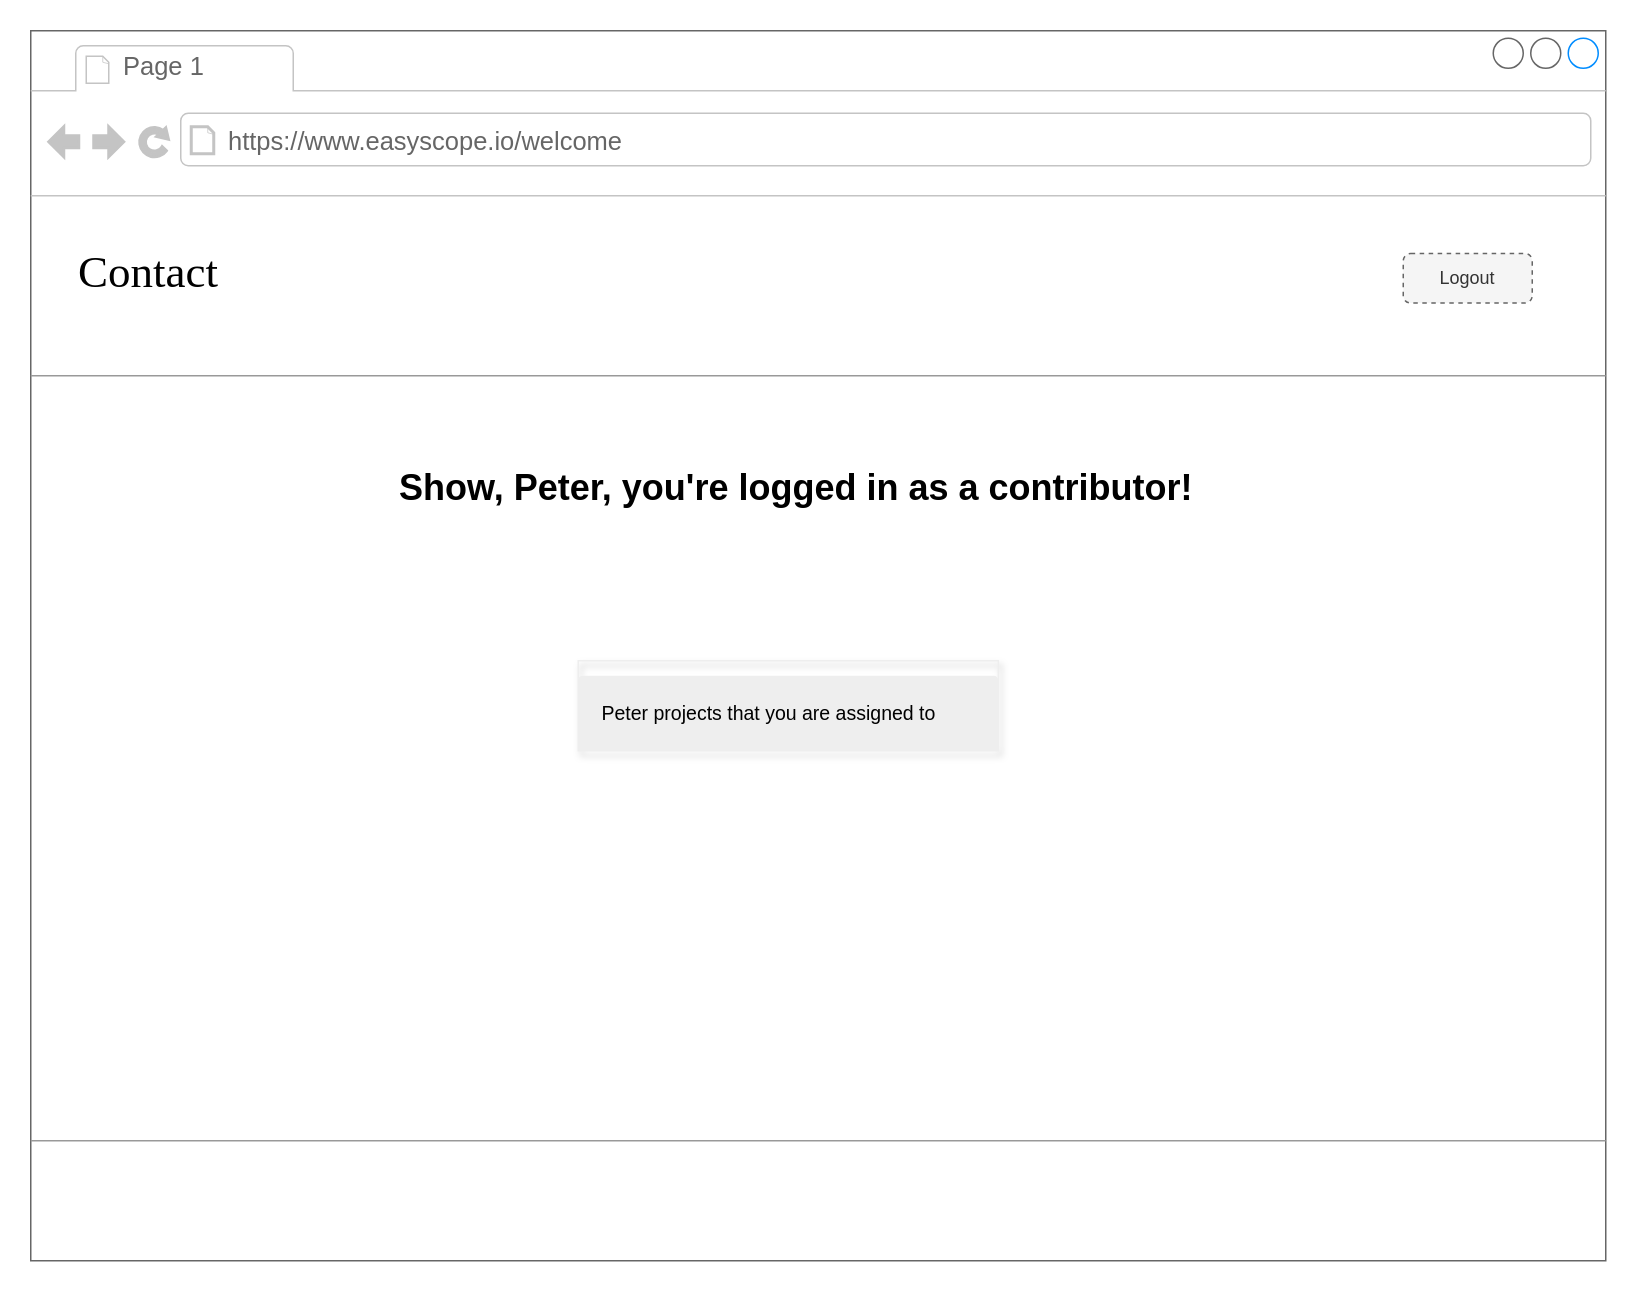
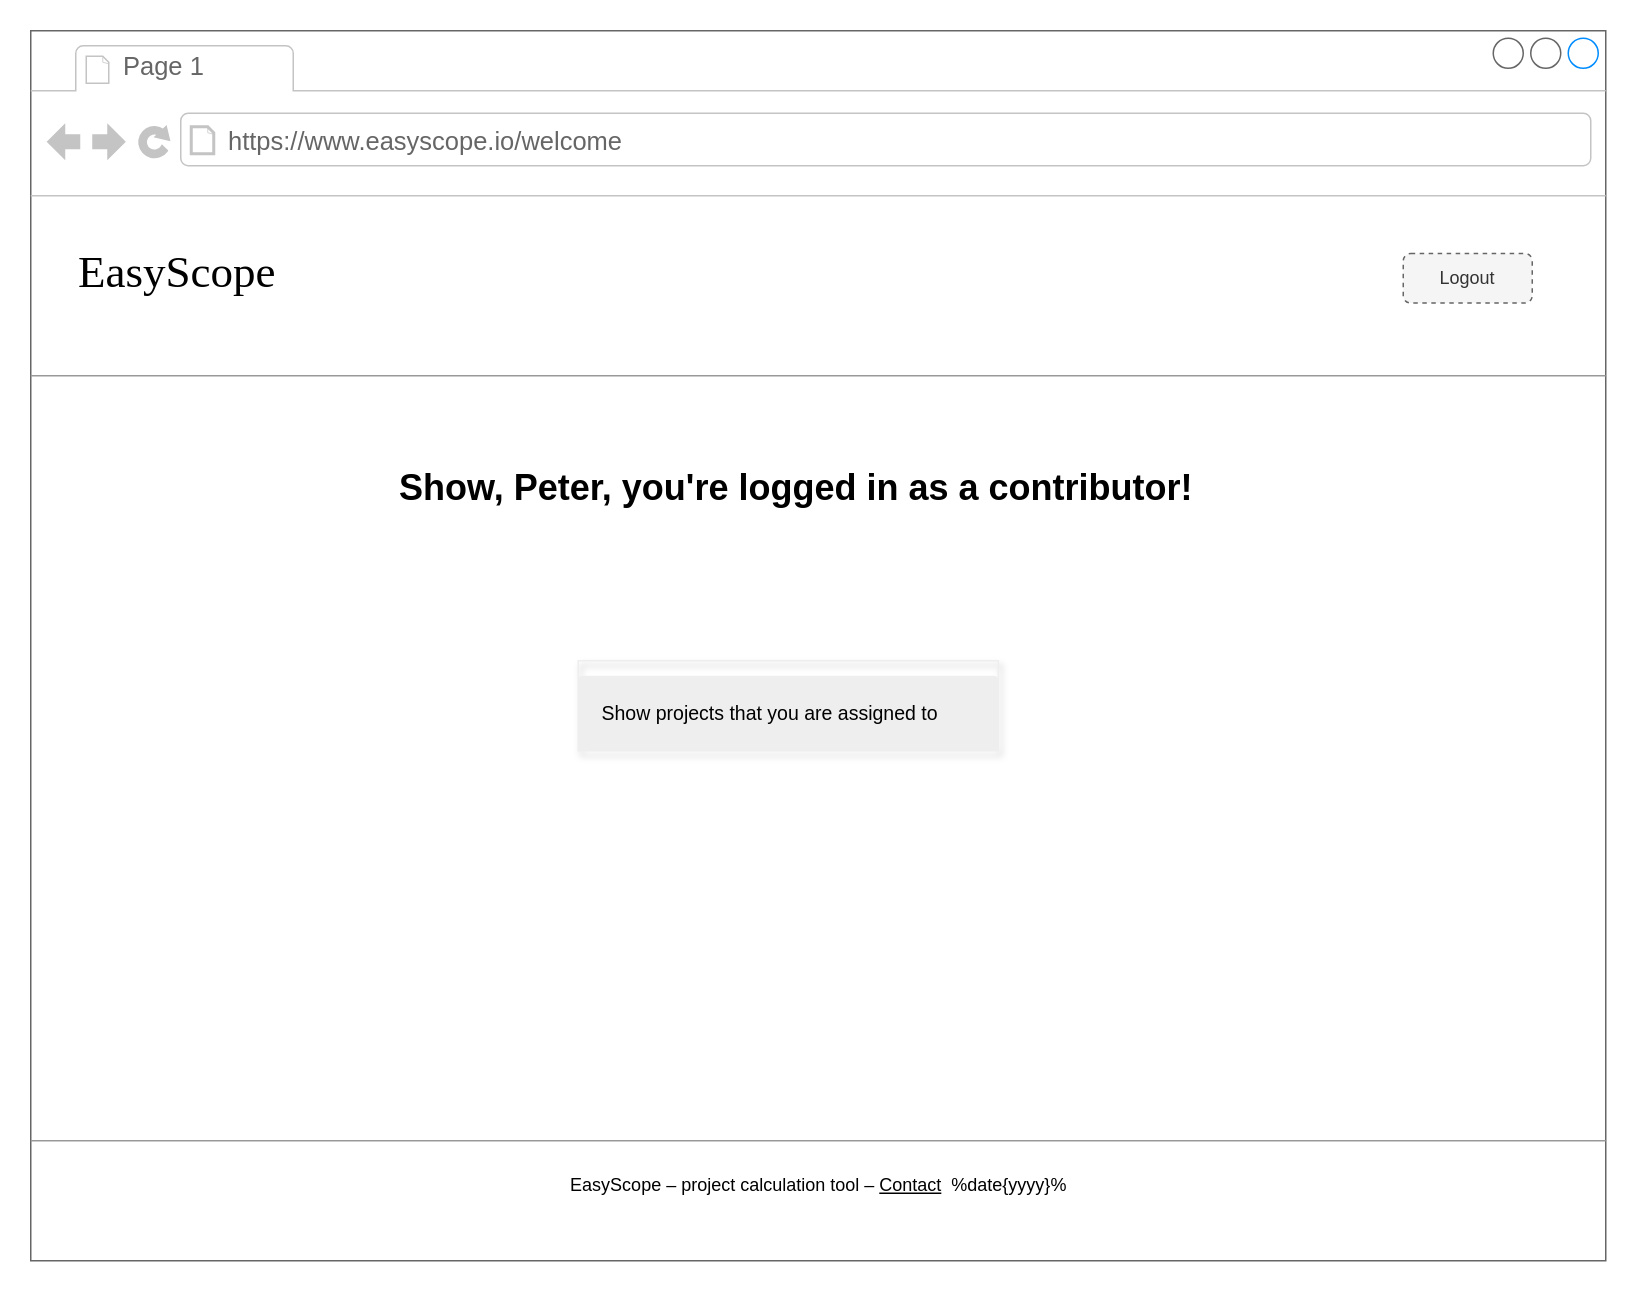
node "Contact": label "Contact" -> "EasyScope"
node "Peter projects that you are assigned to": label "Peter projects that you are assigned to" -> "Show projects that you are assigned to"
node "EasyScope – project calculation tool – Contact %date{yyyy}%": added
